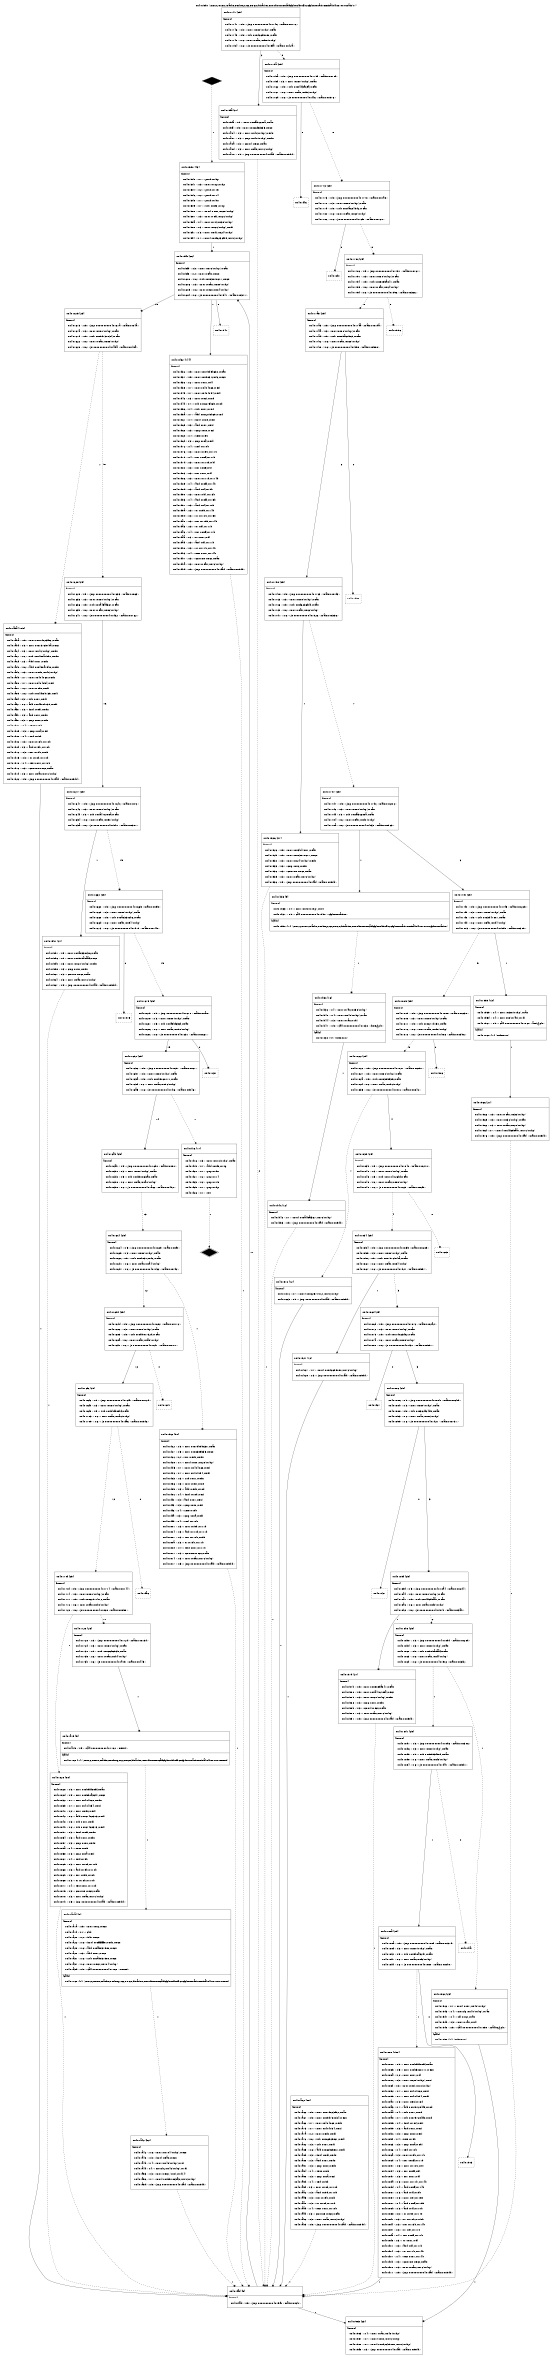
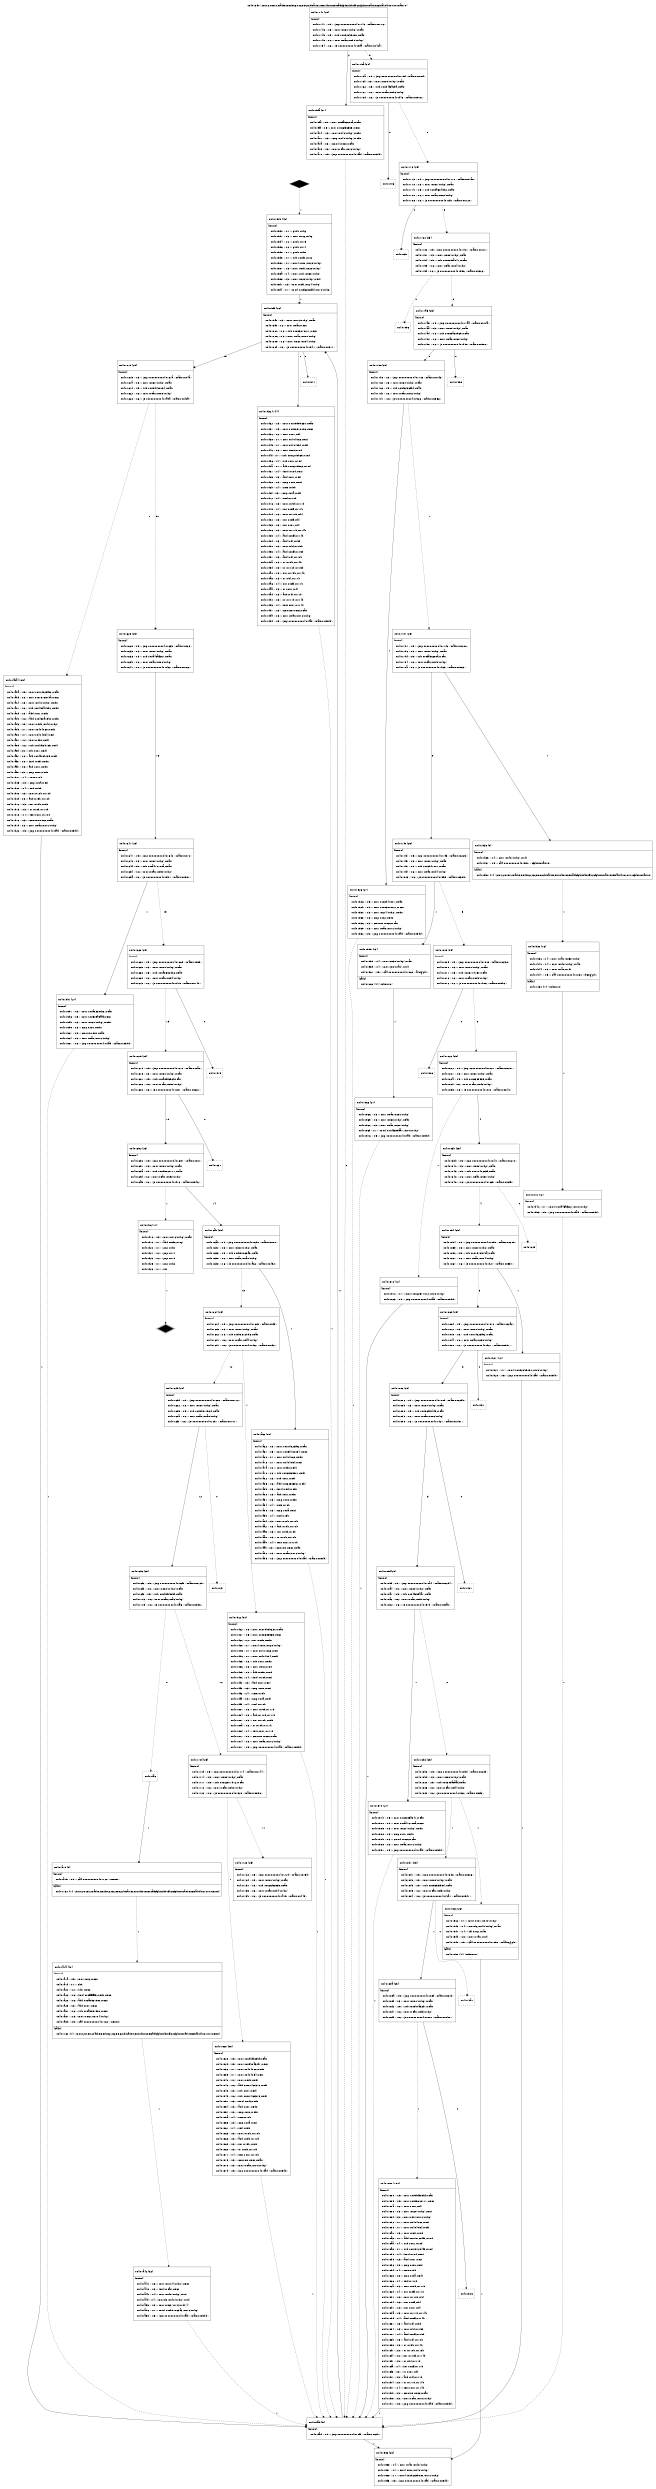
edge "0x4016ab [25]" -> "0x401a62 [88]": added, label "1"
edge "0x401728 [25]" -> "0x401a15 [5]": now "0x401fa6" -> "0x401a15 [5]"
